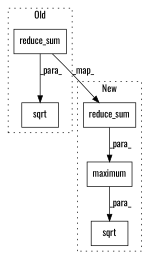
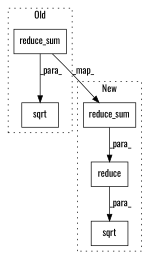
node "maximum": label "maximum" -> "reduce"
